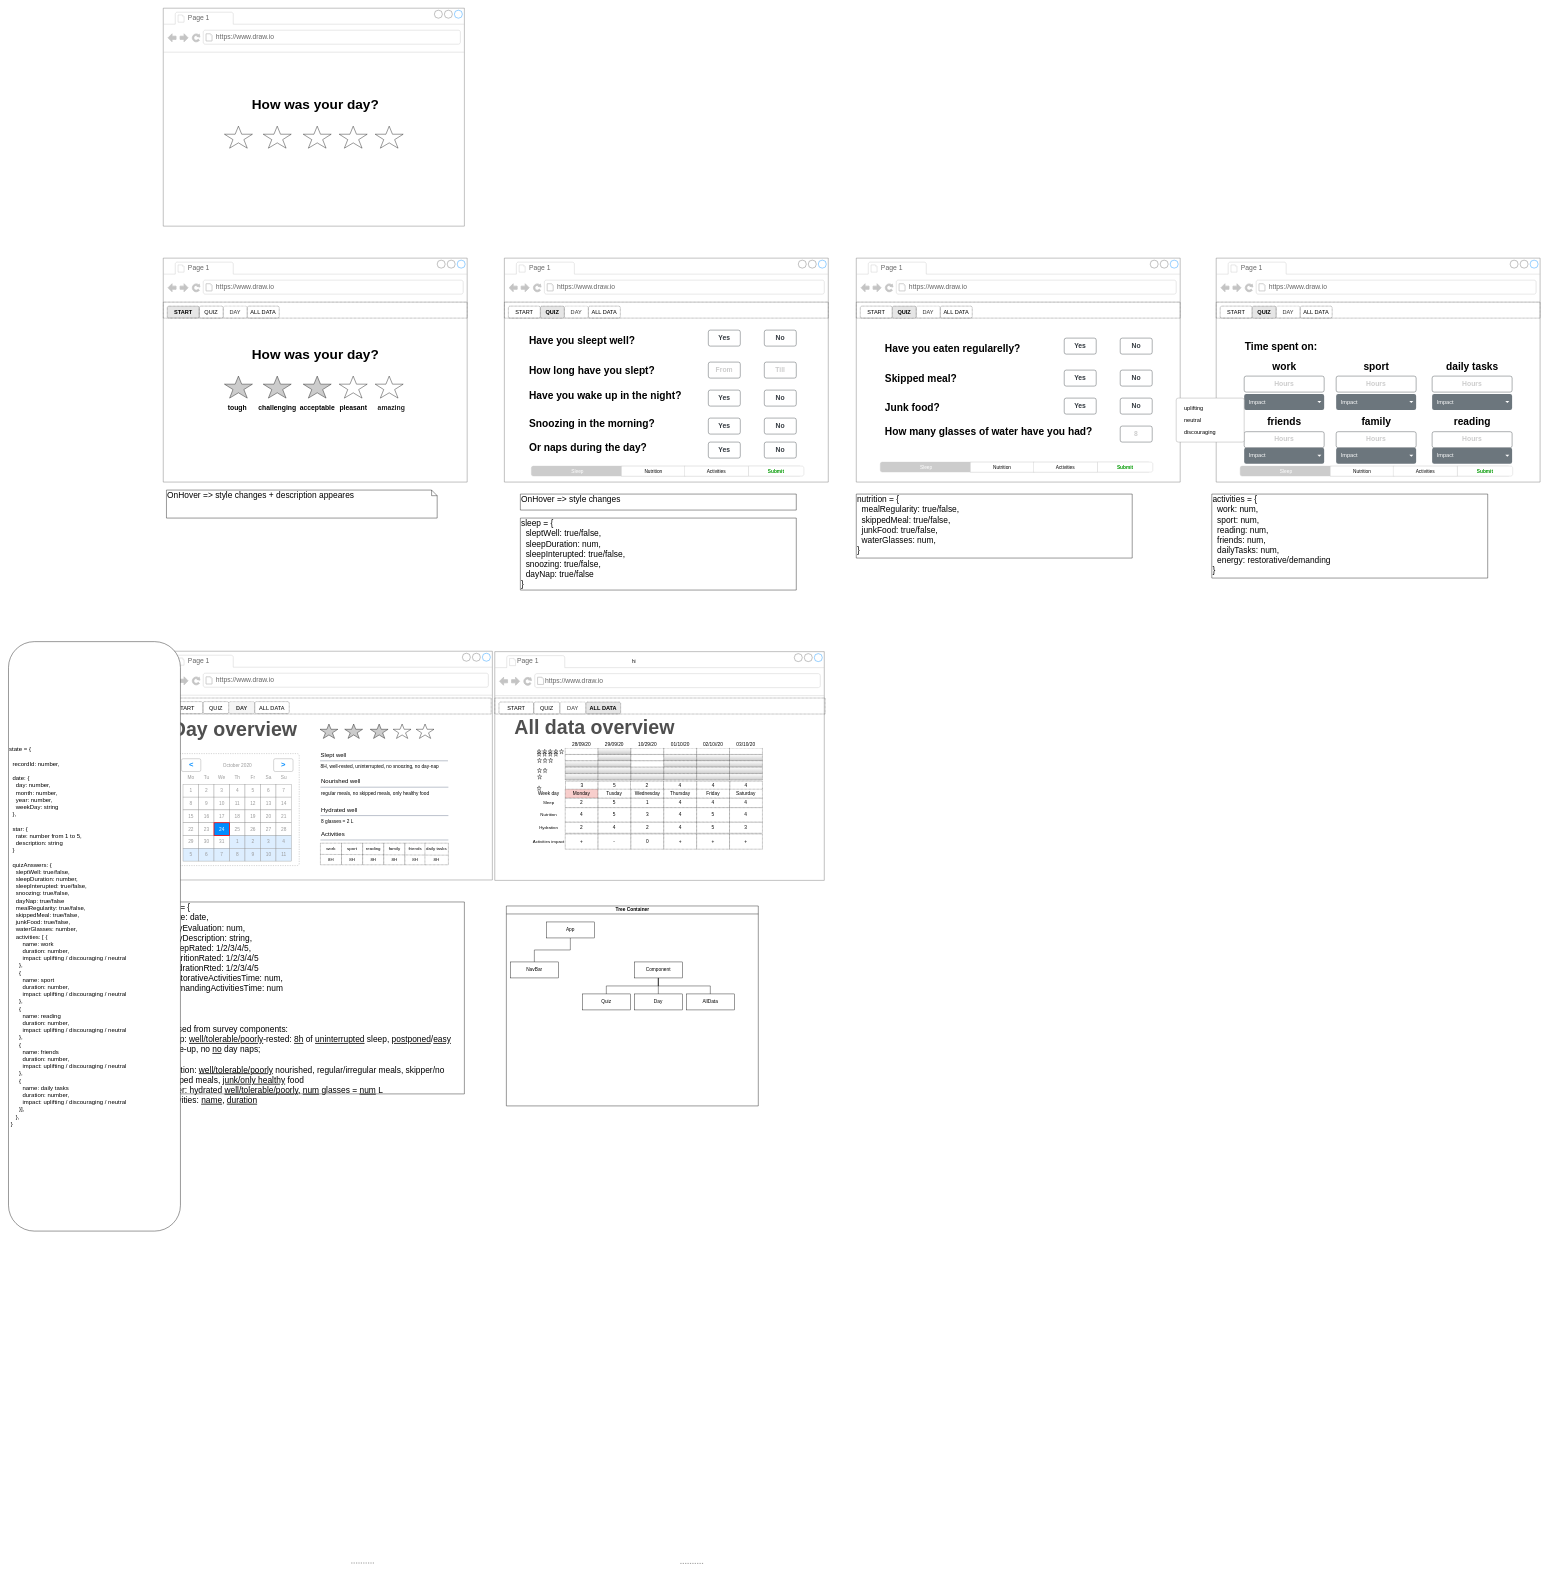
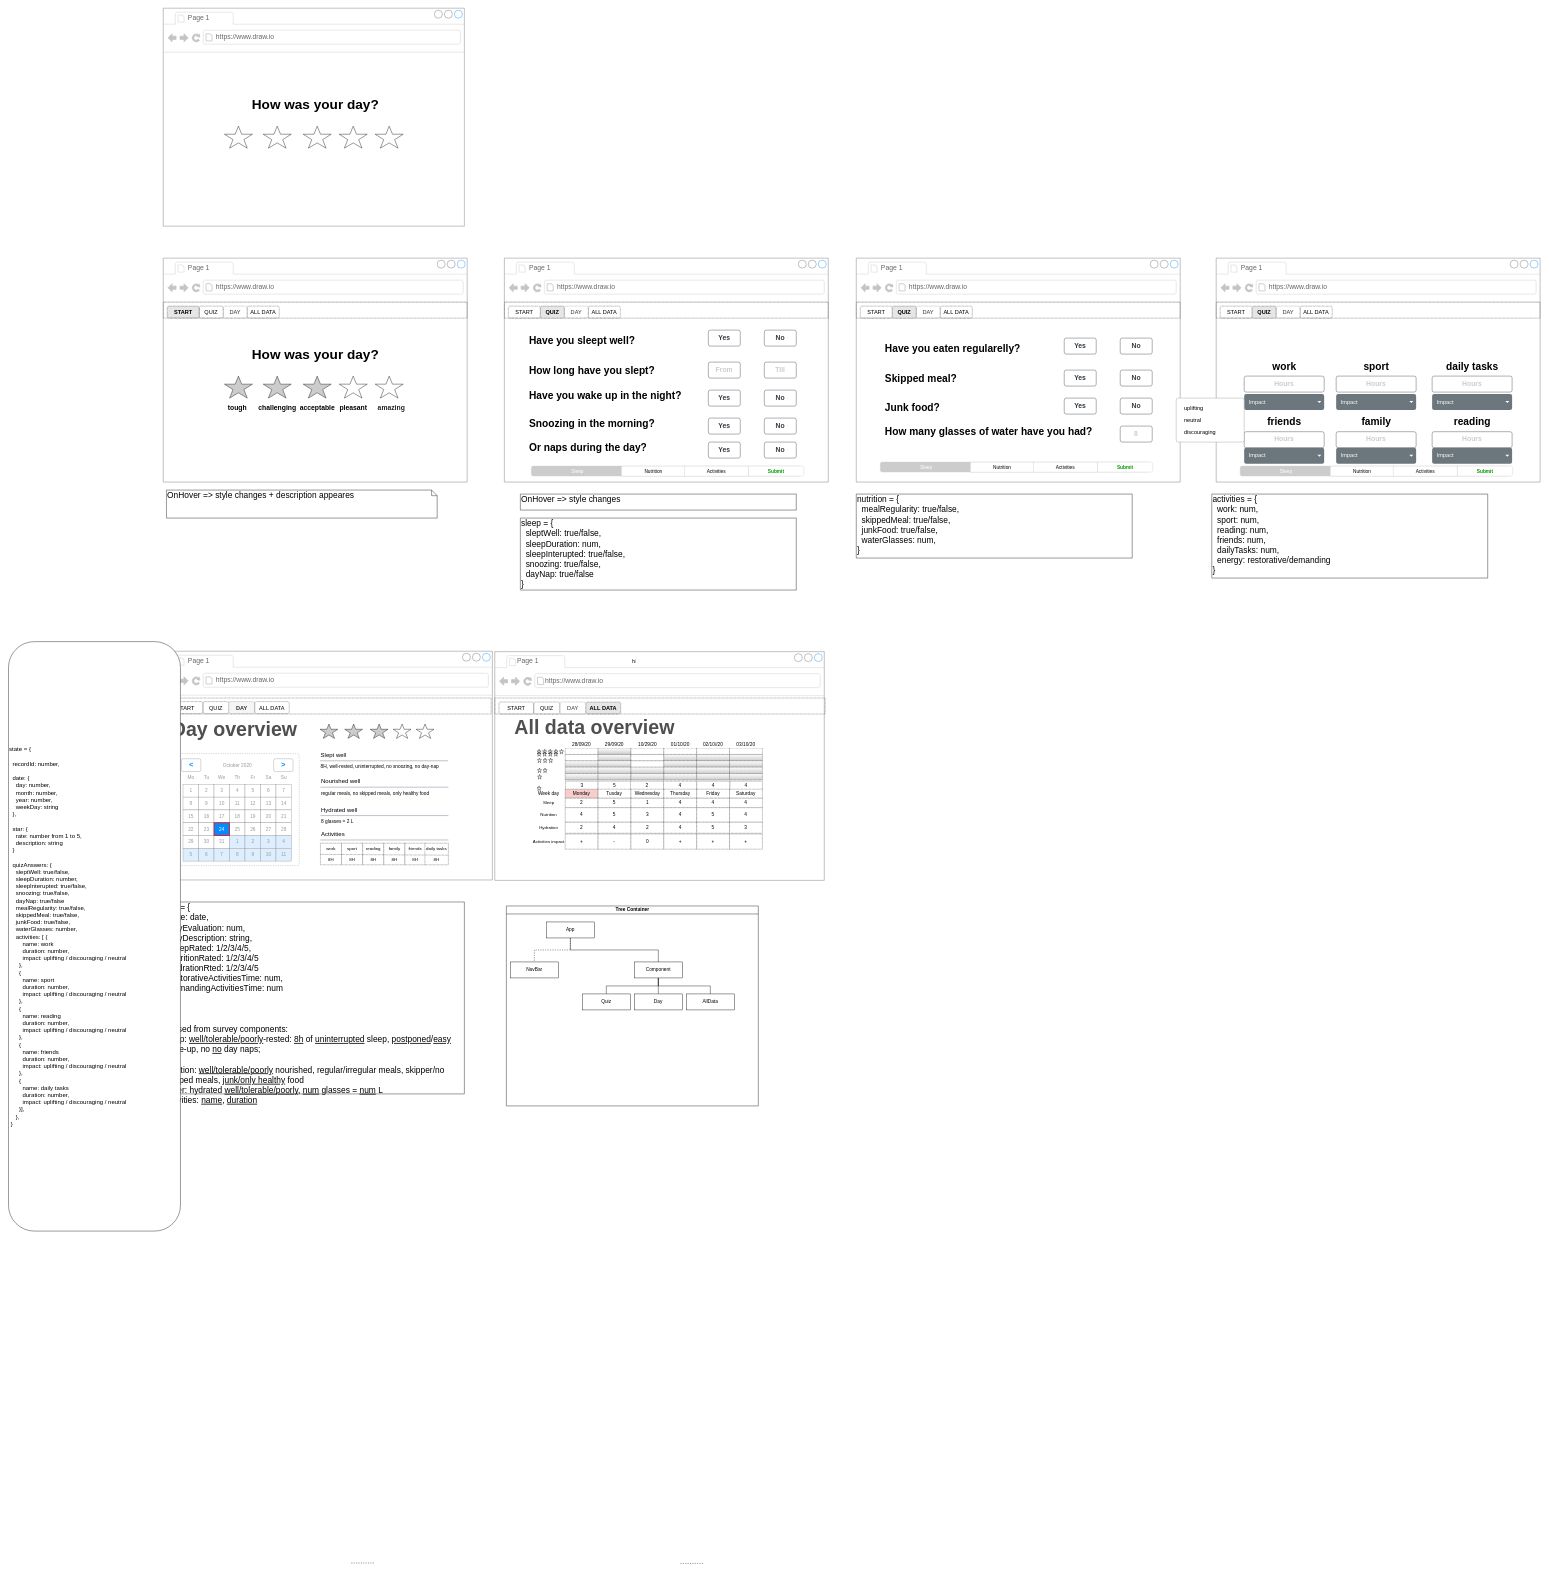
node "Time spent on:": removed
edge "App" -- "NavBar": style solid -> dashed
edge "App" -- "Component": added
